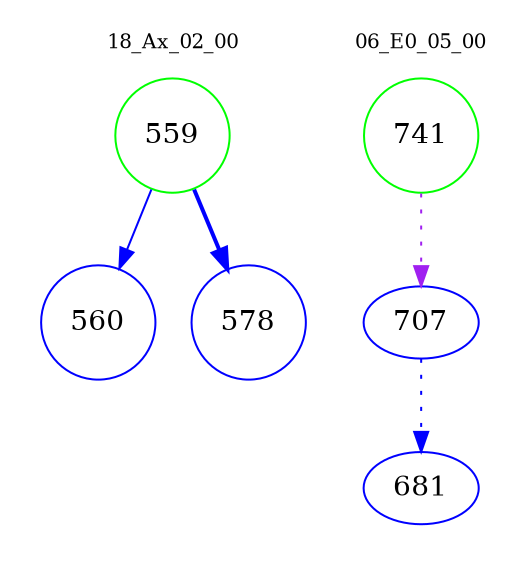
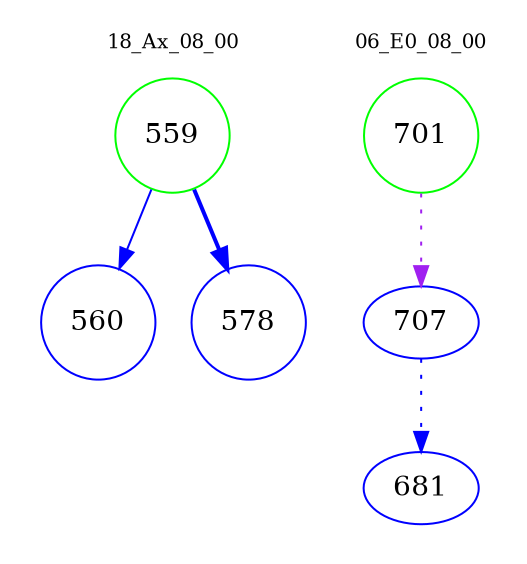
cluster "18_Ax_02_00": label "18_Ax_02_00" -> "18_Ax_08_00"
cluster "06_E0_05_00": label "06_E0_05_00" -> "06_E0_08_00"
node "741": label "741" -> "701"
